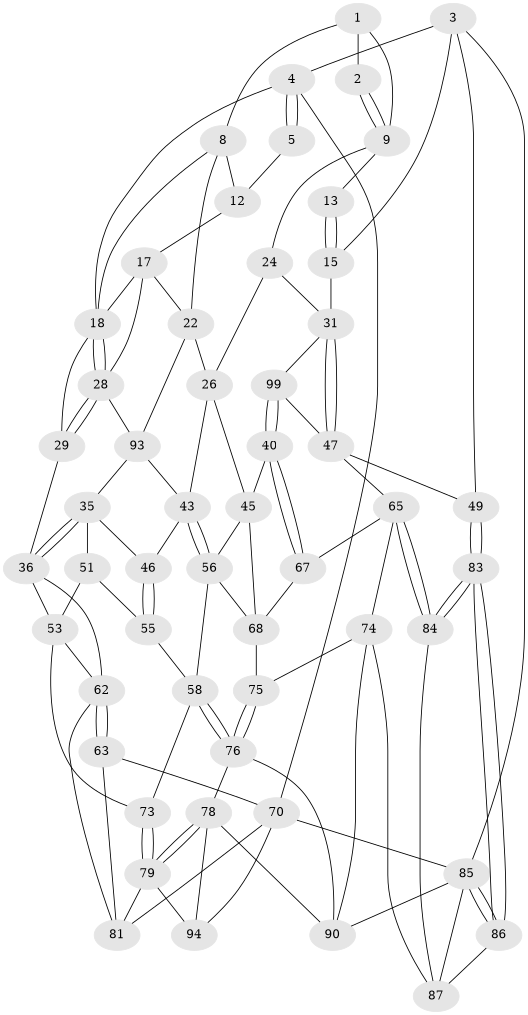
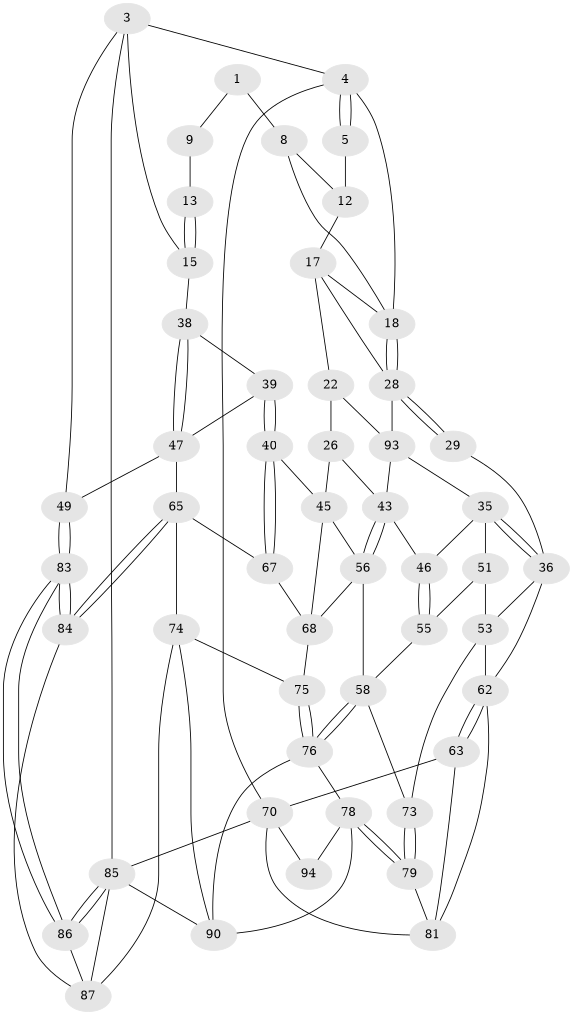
node "2": removed
edge "8" -- "22": removed
node "24": removed
node "31": label "31" -> "38"
edge "18" -- "29": removed
node "99": label "99" -> "39"
edge "79" -- "94": removed
